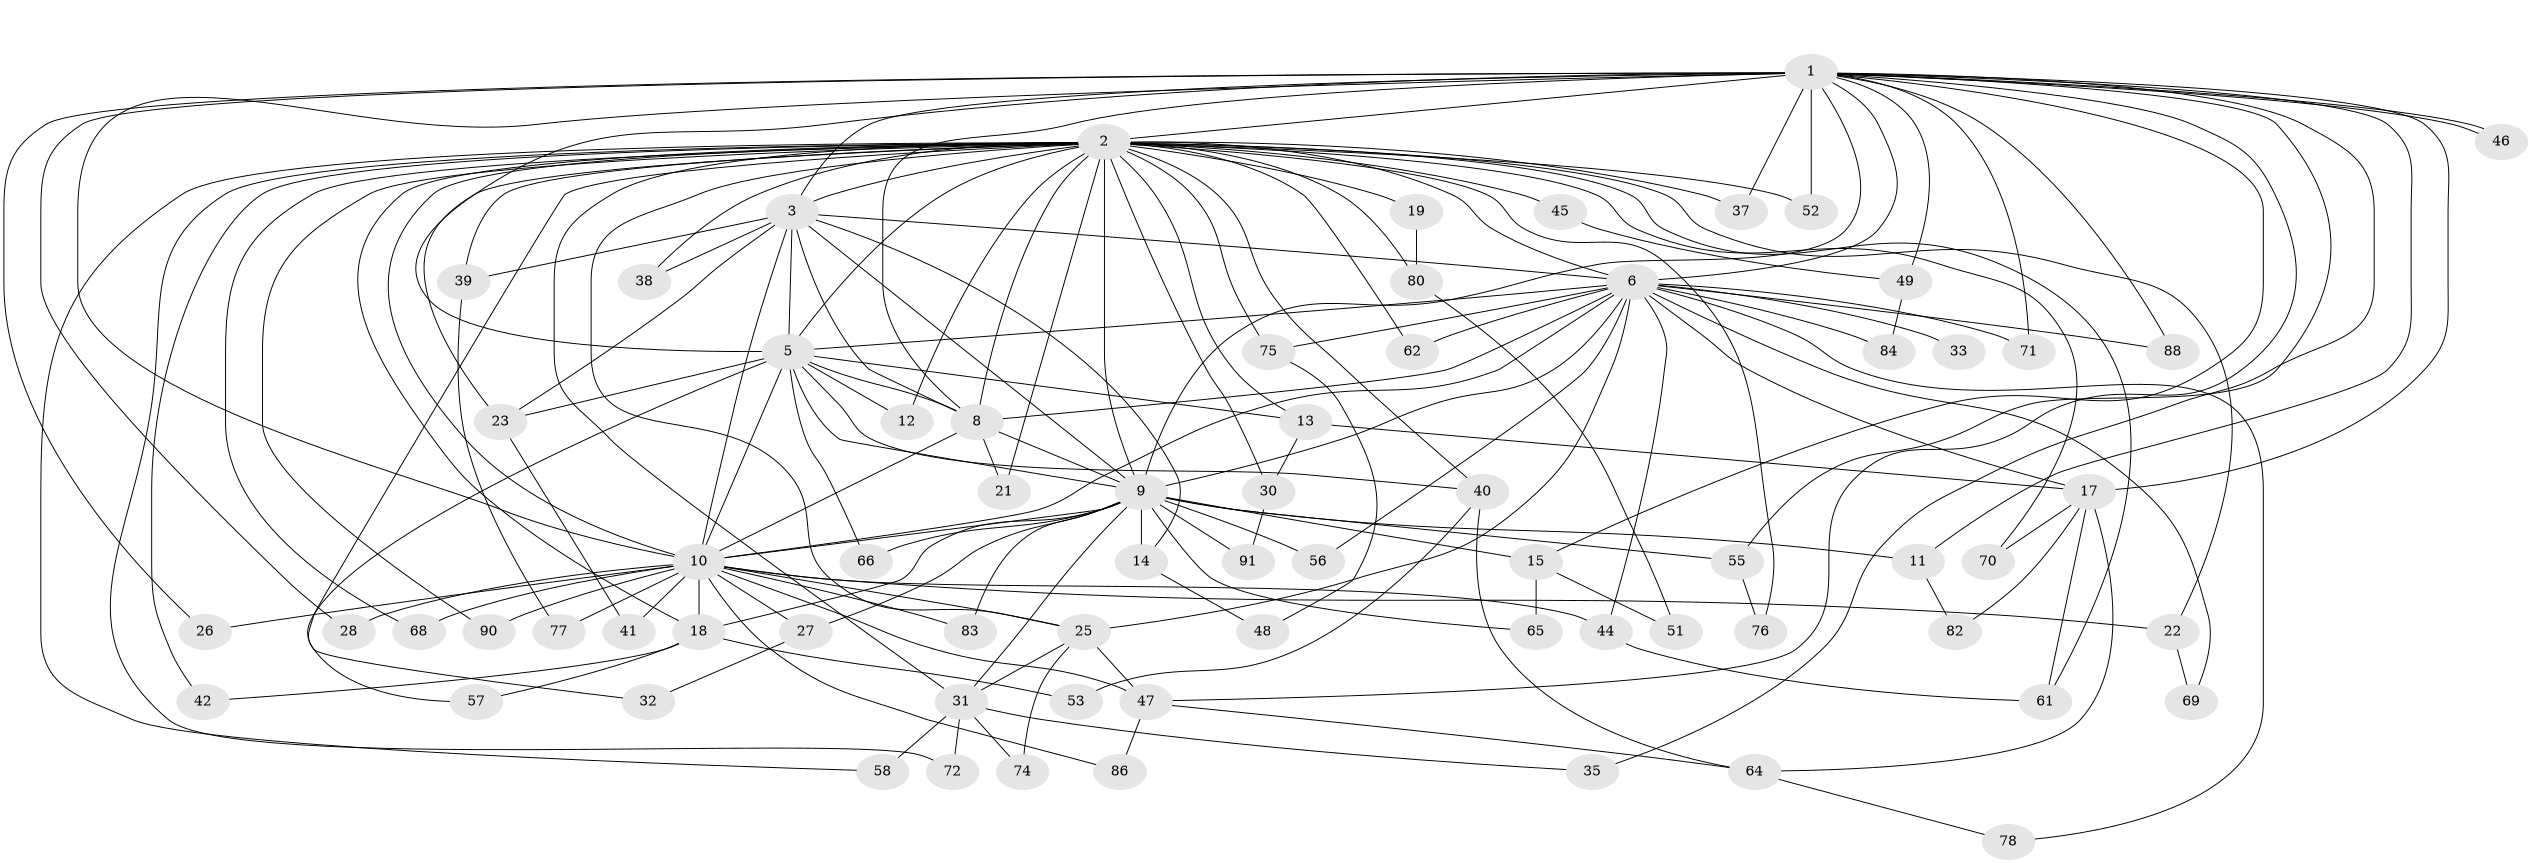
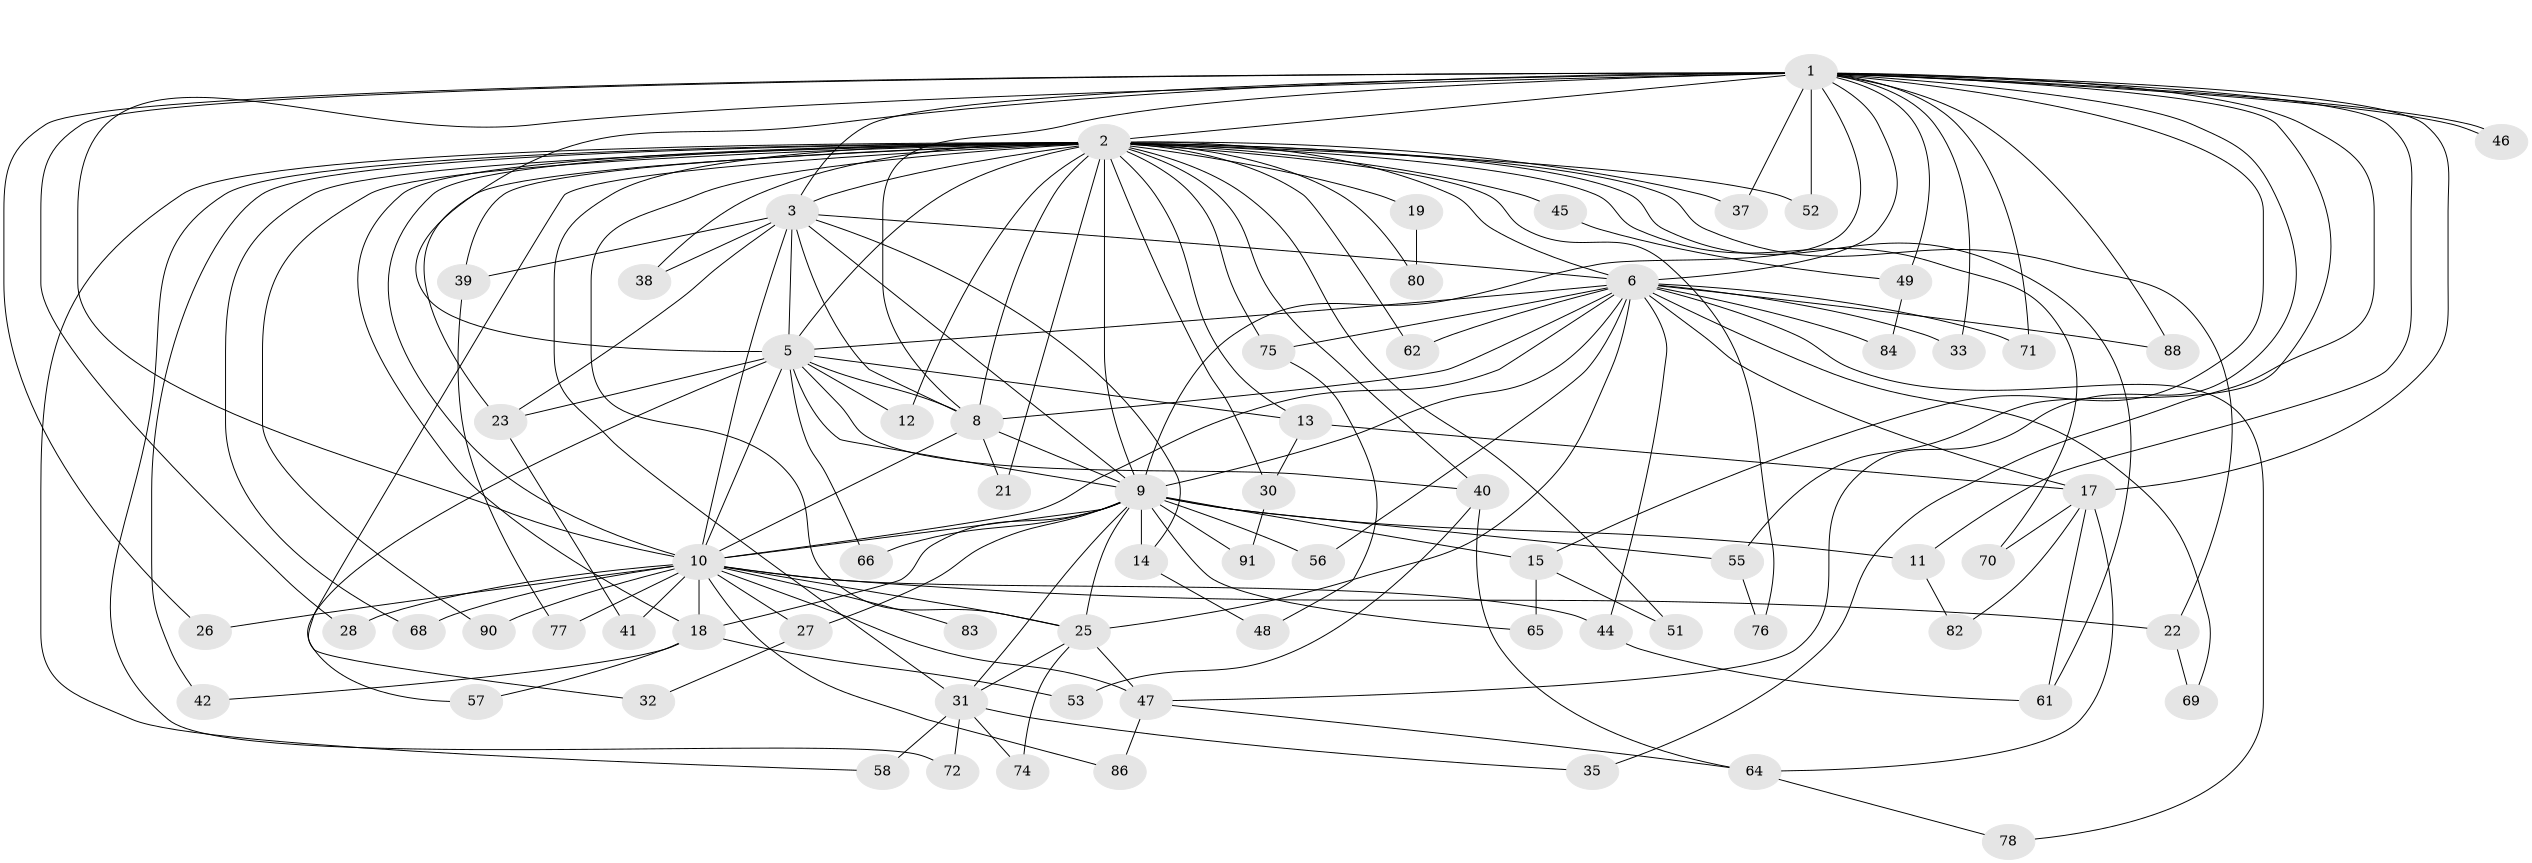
edge "1" -- "33": added
edge "80" -- "51": now "2" -- "51"
edge "9" -- "83": now "9" -- "25"
